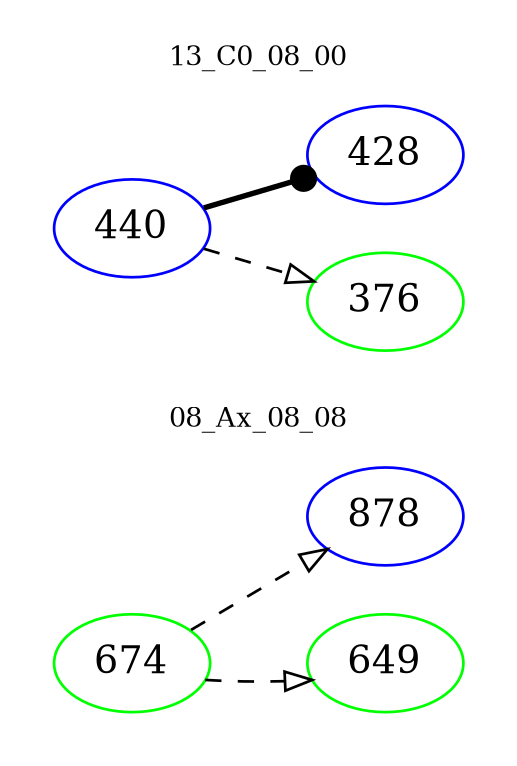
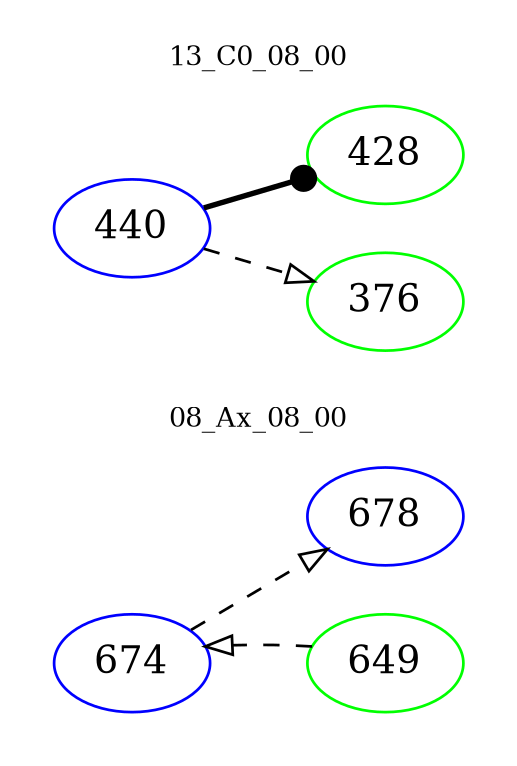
node "428": color blue -> green
cluster "08_Ax_08_08": label "08_Ax_08_08" -> "08_Ax_08_00"
node "878": label "878" -> "678"
node "674": color green -> blue
edge "674" -> "649": reversed
